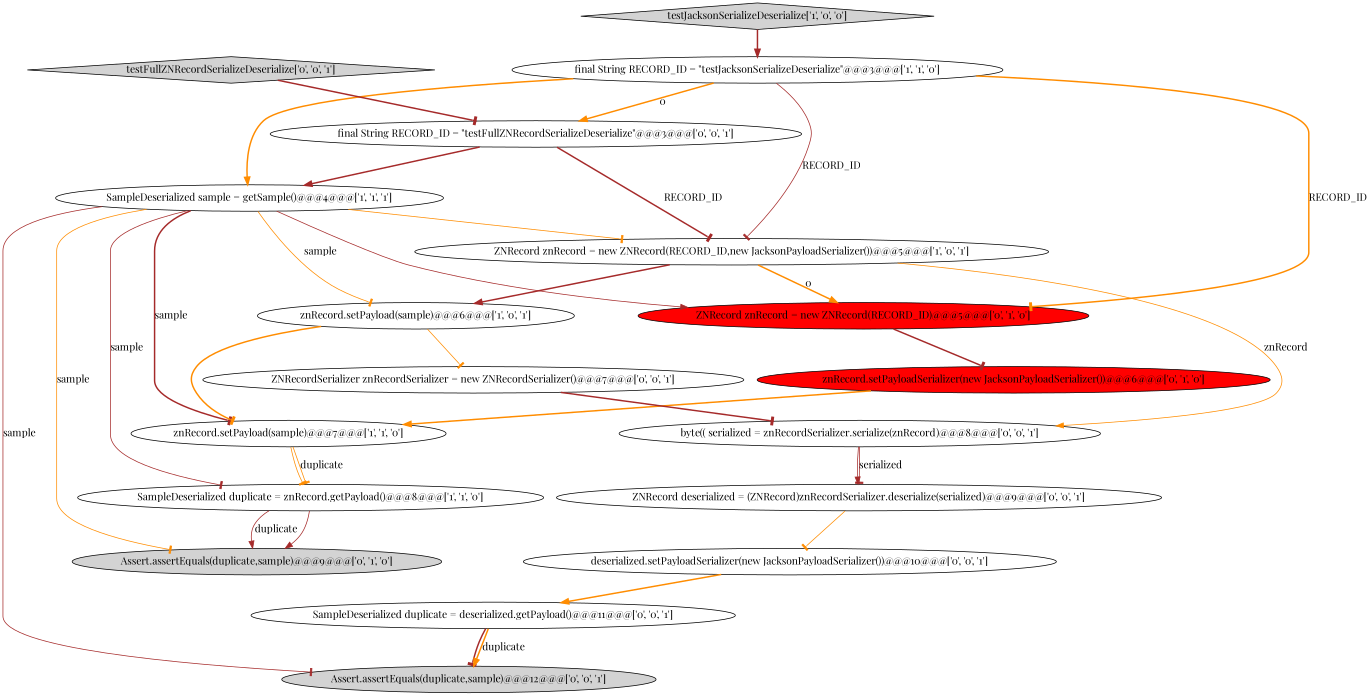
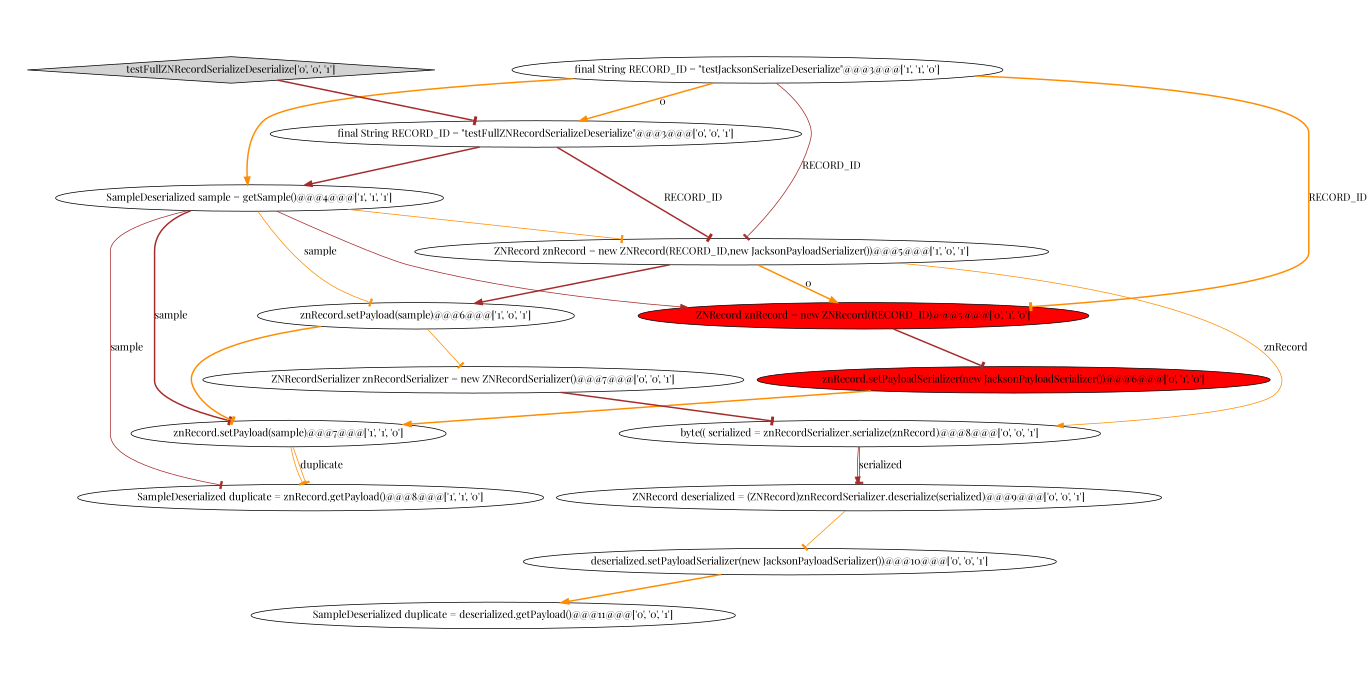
node "testJacksonSerializeDeserialize['1', '0', '0']": removed
node "Assert.assertEquals(duplicate,sample)@@@9@@@['0', '1', '0']": removed
node "Assert.assertEquals(duplicate,sample)@@@12@@@['0', '0', '1']": removed
